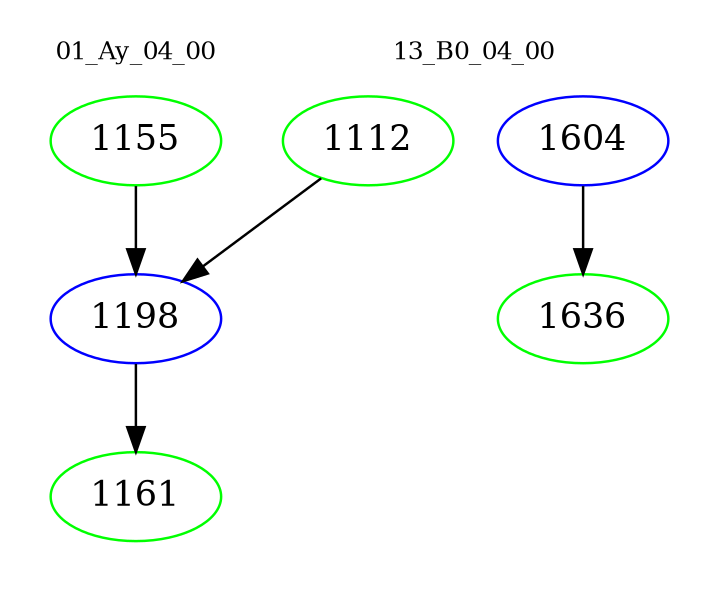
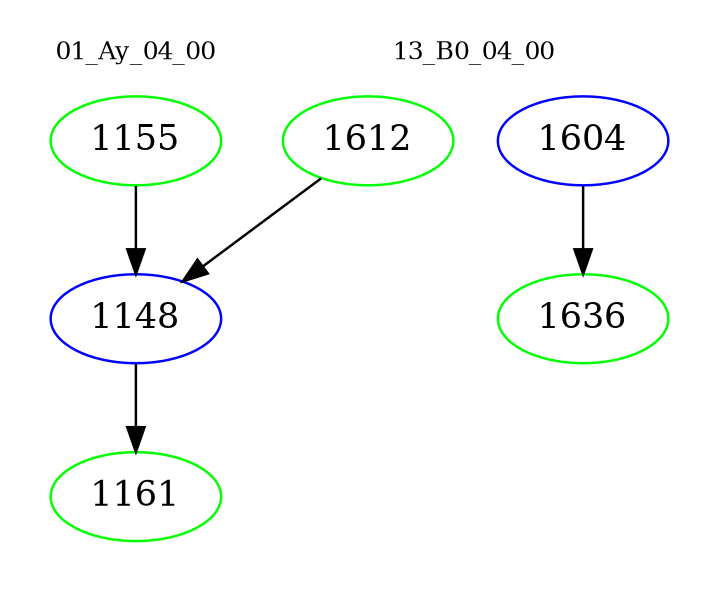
node "1112": label "1112" -> "1612"
node "1198": label "1198" -> "1148"
